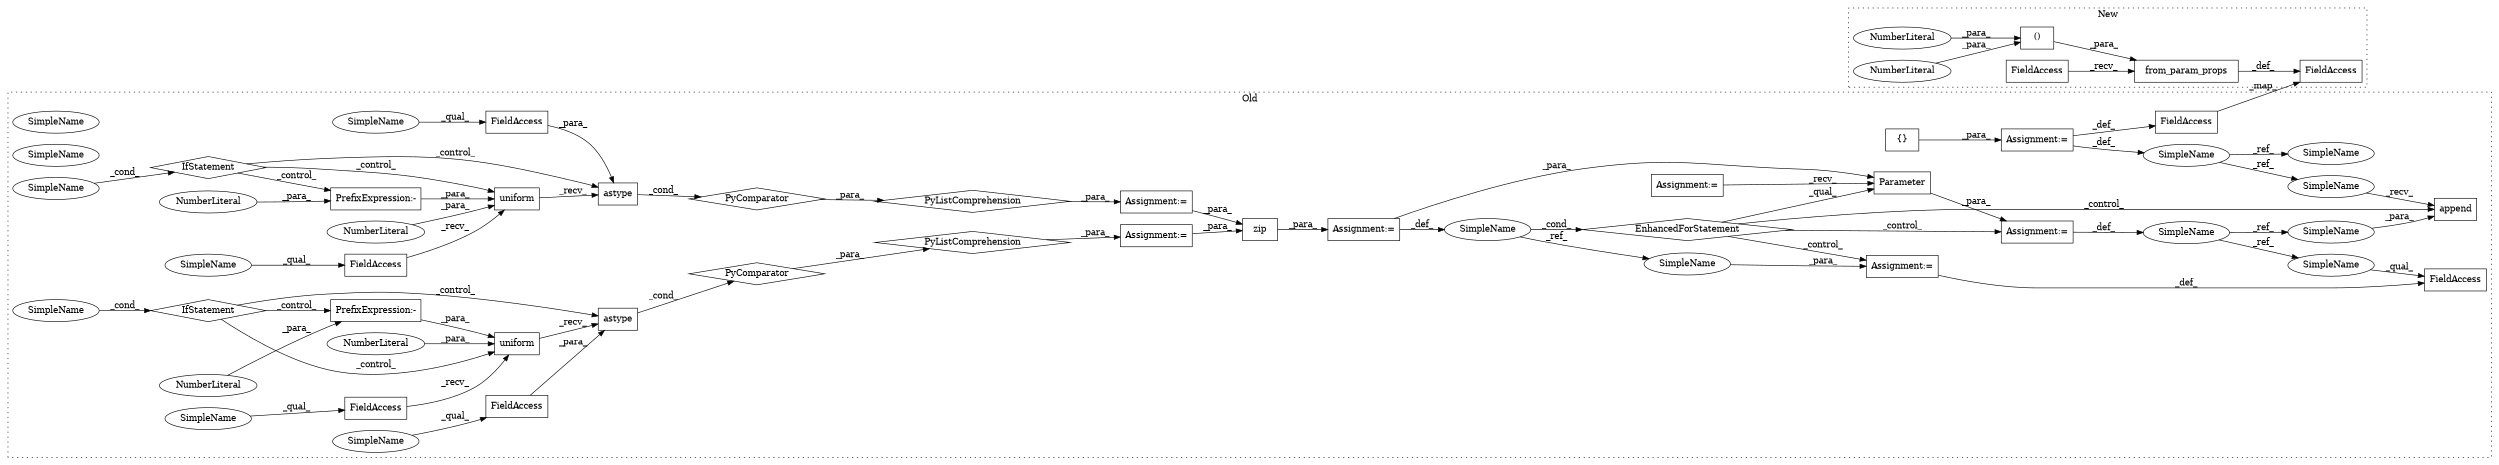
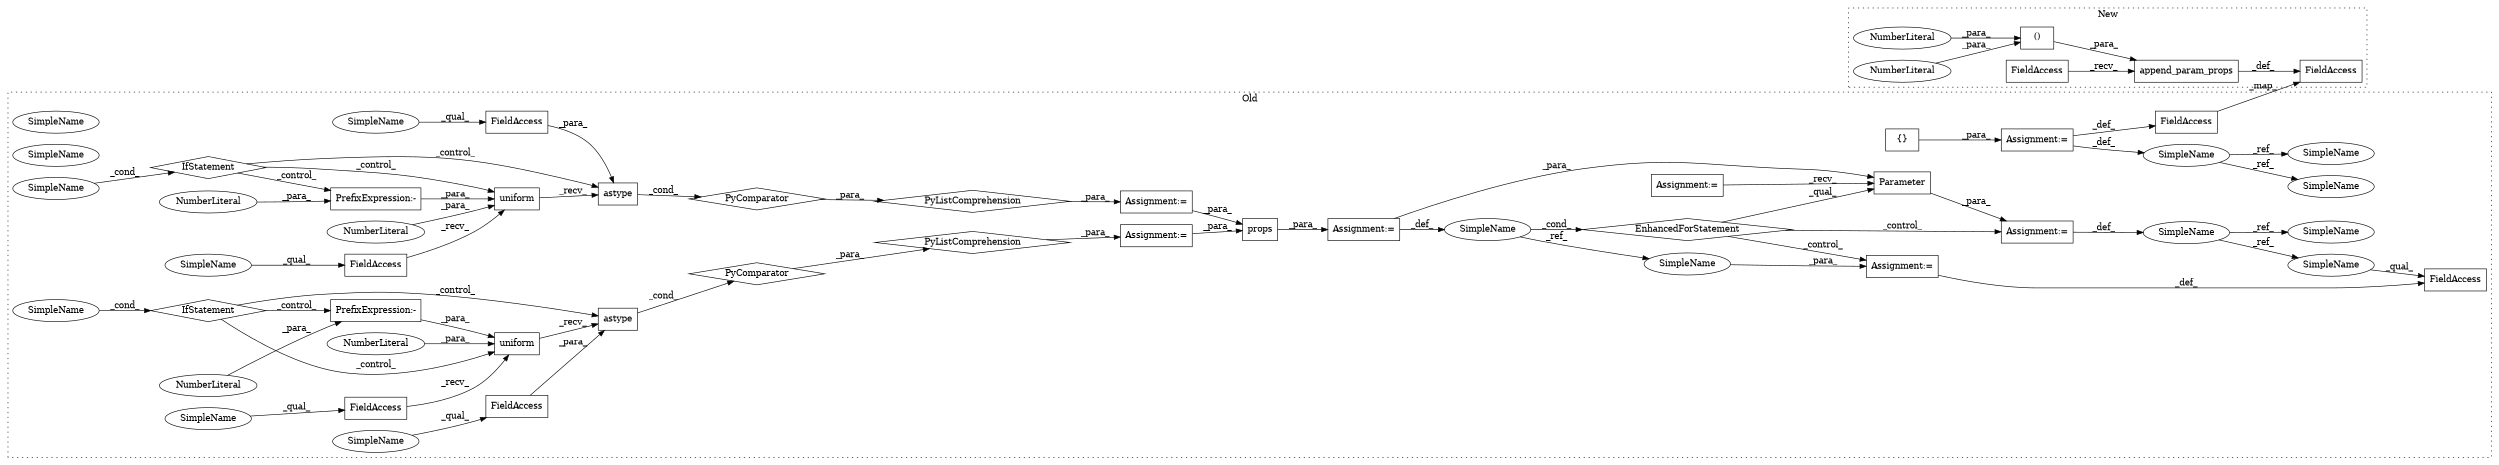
node "from_param_props": label "from_param_props" -> "append_param_props"
node "append": removed
node "zip": label "zip" -> "props"
